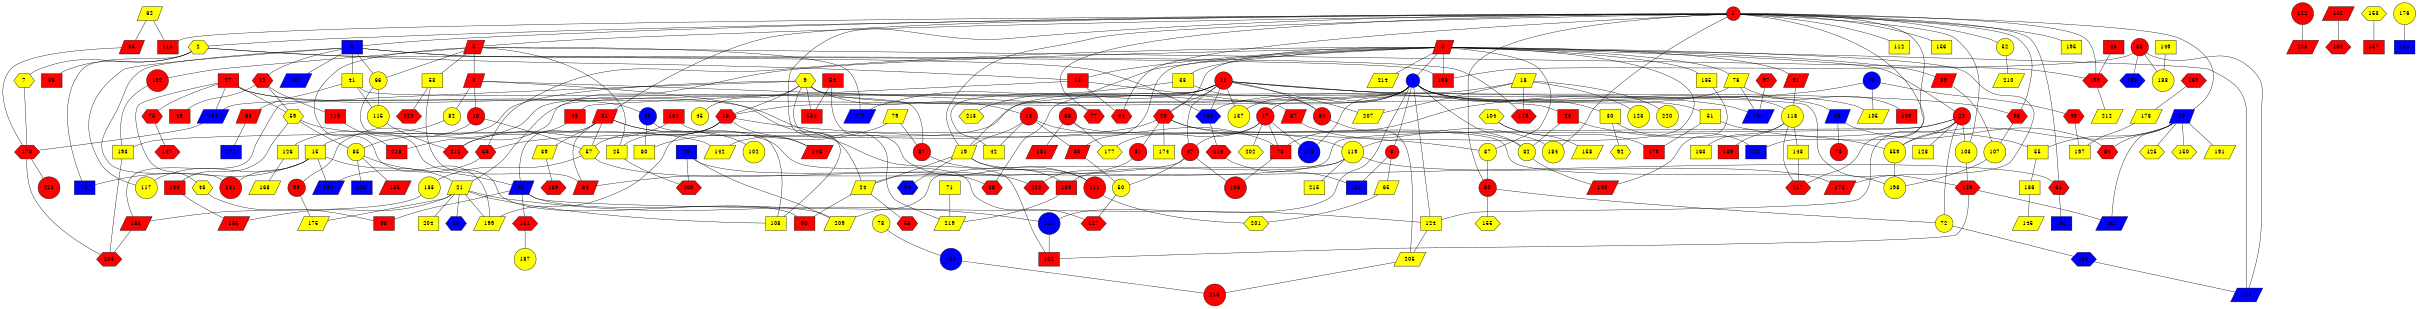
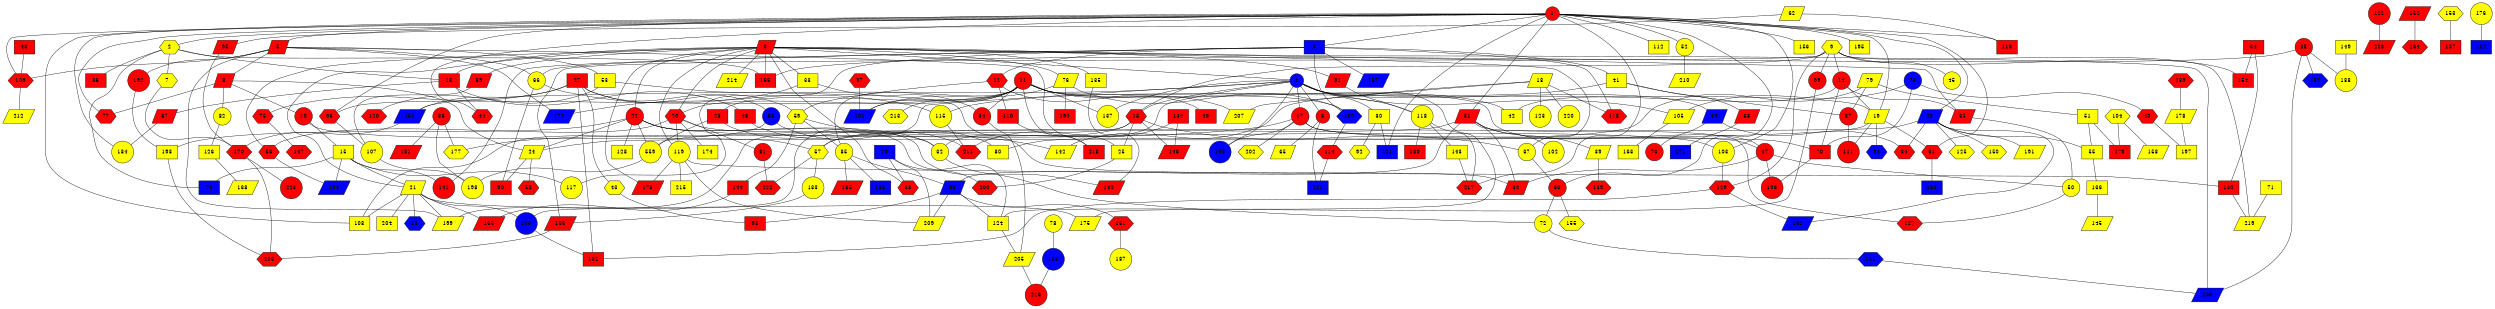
edge "9" -- "51": now "79" -- "51"
edge "118" -- "163": now "105" -- "163"
node "201": removed
